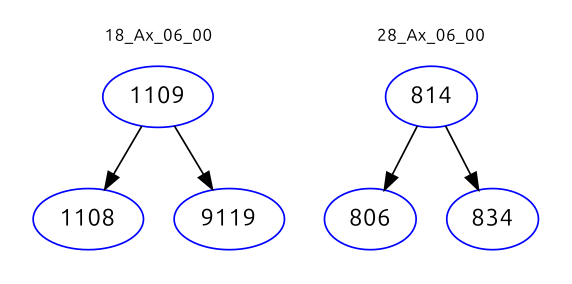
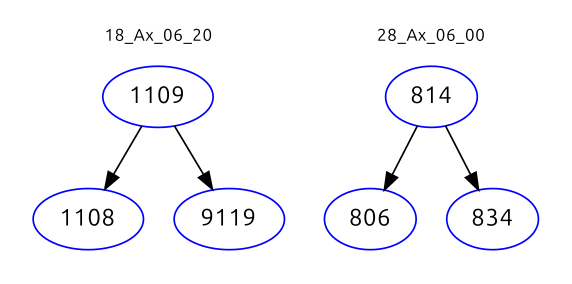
cluster "18_Ax_06_00": label "18_Ax_06_00" -> "18_Ax_06_20"
